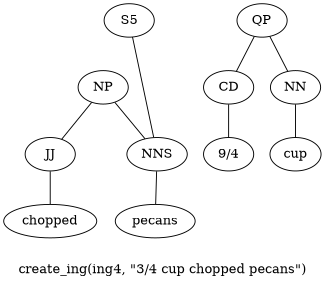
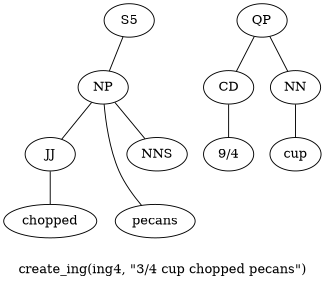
edge "S5" -- "NNS": now "S5" -- "NP"
edge "NNS" -- "pecans": now "NP" -- "pecans"
